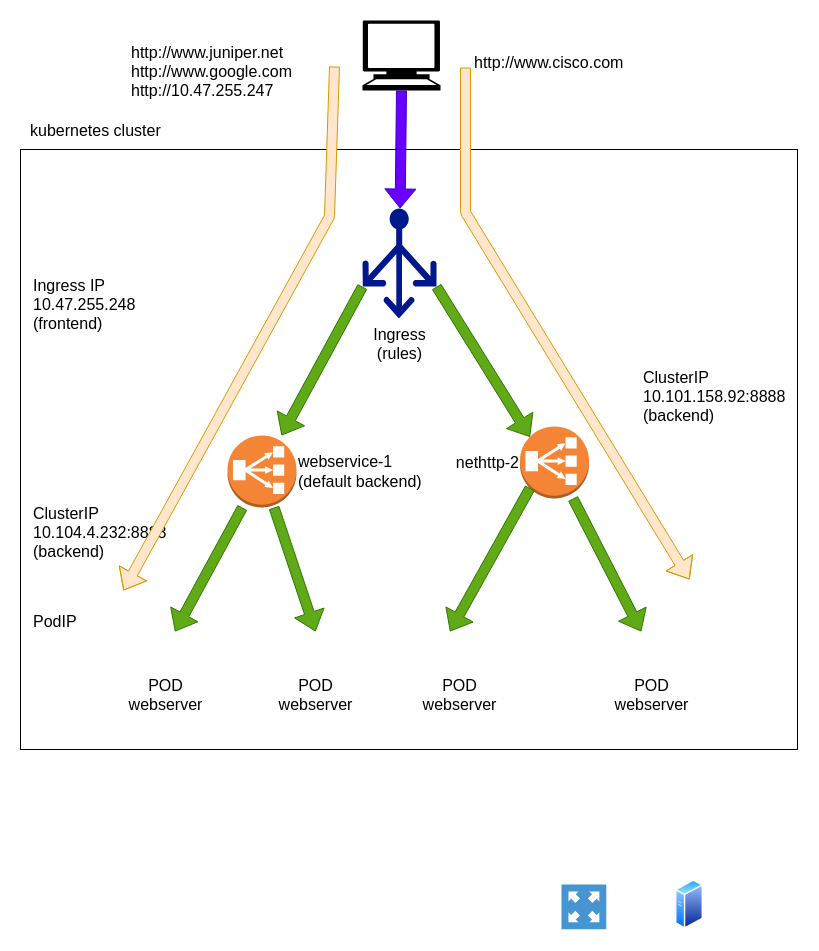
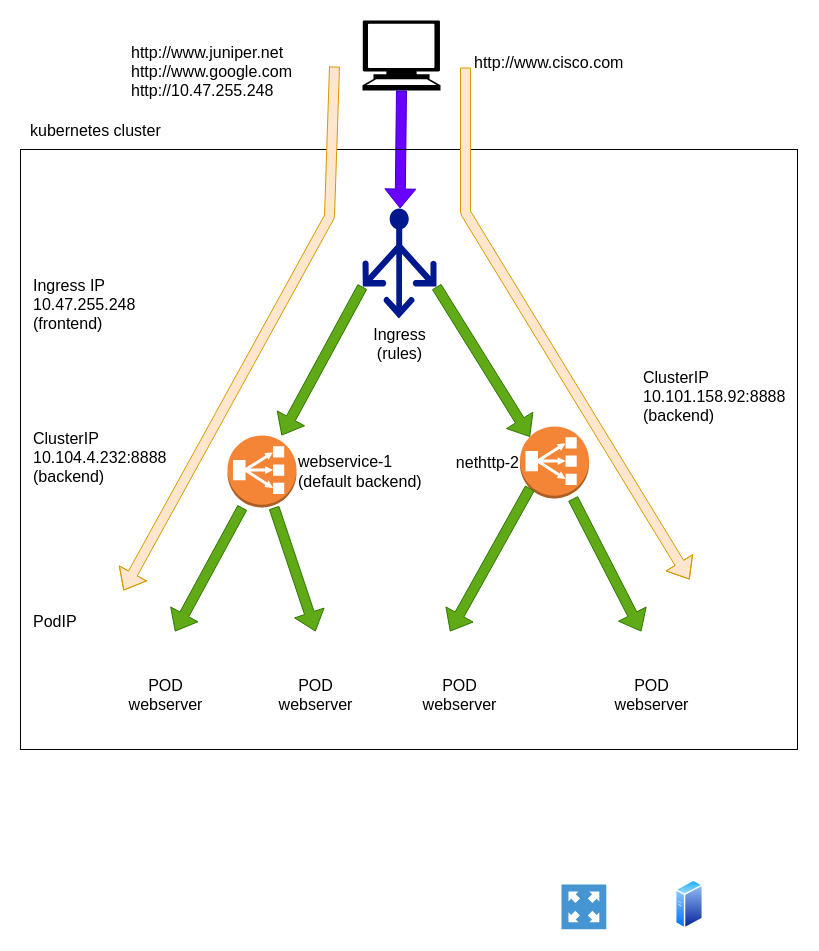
node "http://www.juniper.nethttp://www.google.comhttp://10.47.255.247": label "http://www.juniper.nethttp://www.google.comhttp://10.47.255.247" -> "http://www.juniper.nethttp://www.google.comhttp://10.47.255.248"
node "ClusterIP10.104.4.232:8888(backend)": moved (111, 535) -> (111, 460)
